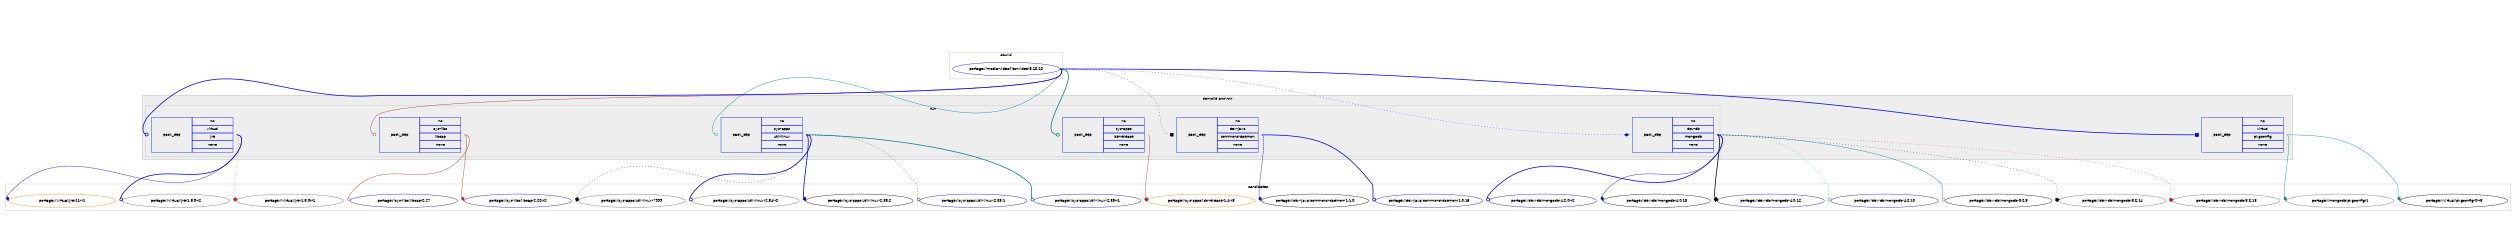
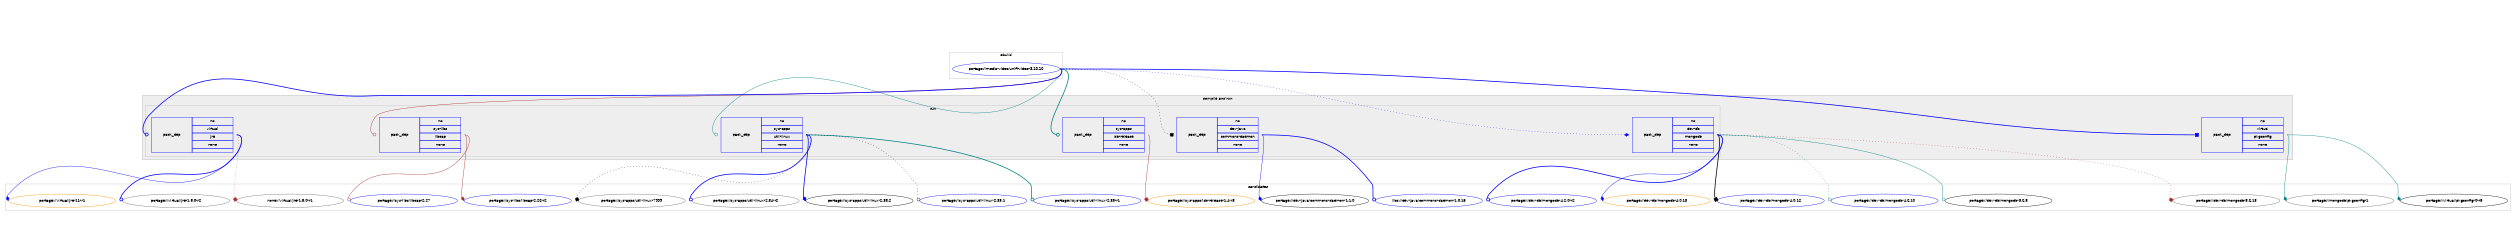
node "portage://media-video/libs-video-3.10.10": label "portage://media-video/libs-video-3.10.10" -> "portage://media-video/unifi-video-3.10.10"
node "portage://virtual/jre-1.8.0-r1": label "portage://virtual/jre-1.8.0-r1" -> "none://virtual/jre-1.8.0-r1"
node "portage://dev-java/commons-daemon-1.0.15": label "portage://dev-java/commons-daemon-1.0.15" -> "libs://dev-java/commons-daemon-1.0.15"
node "portage://dev-db/mongodb-4.0.13": color black -> darkorange
node "portage://dev-db/mongodb-3.6.14": removed
